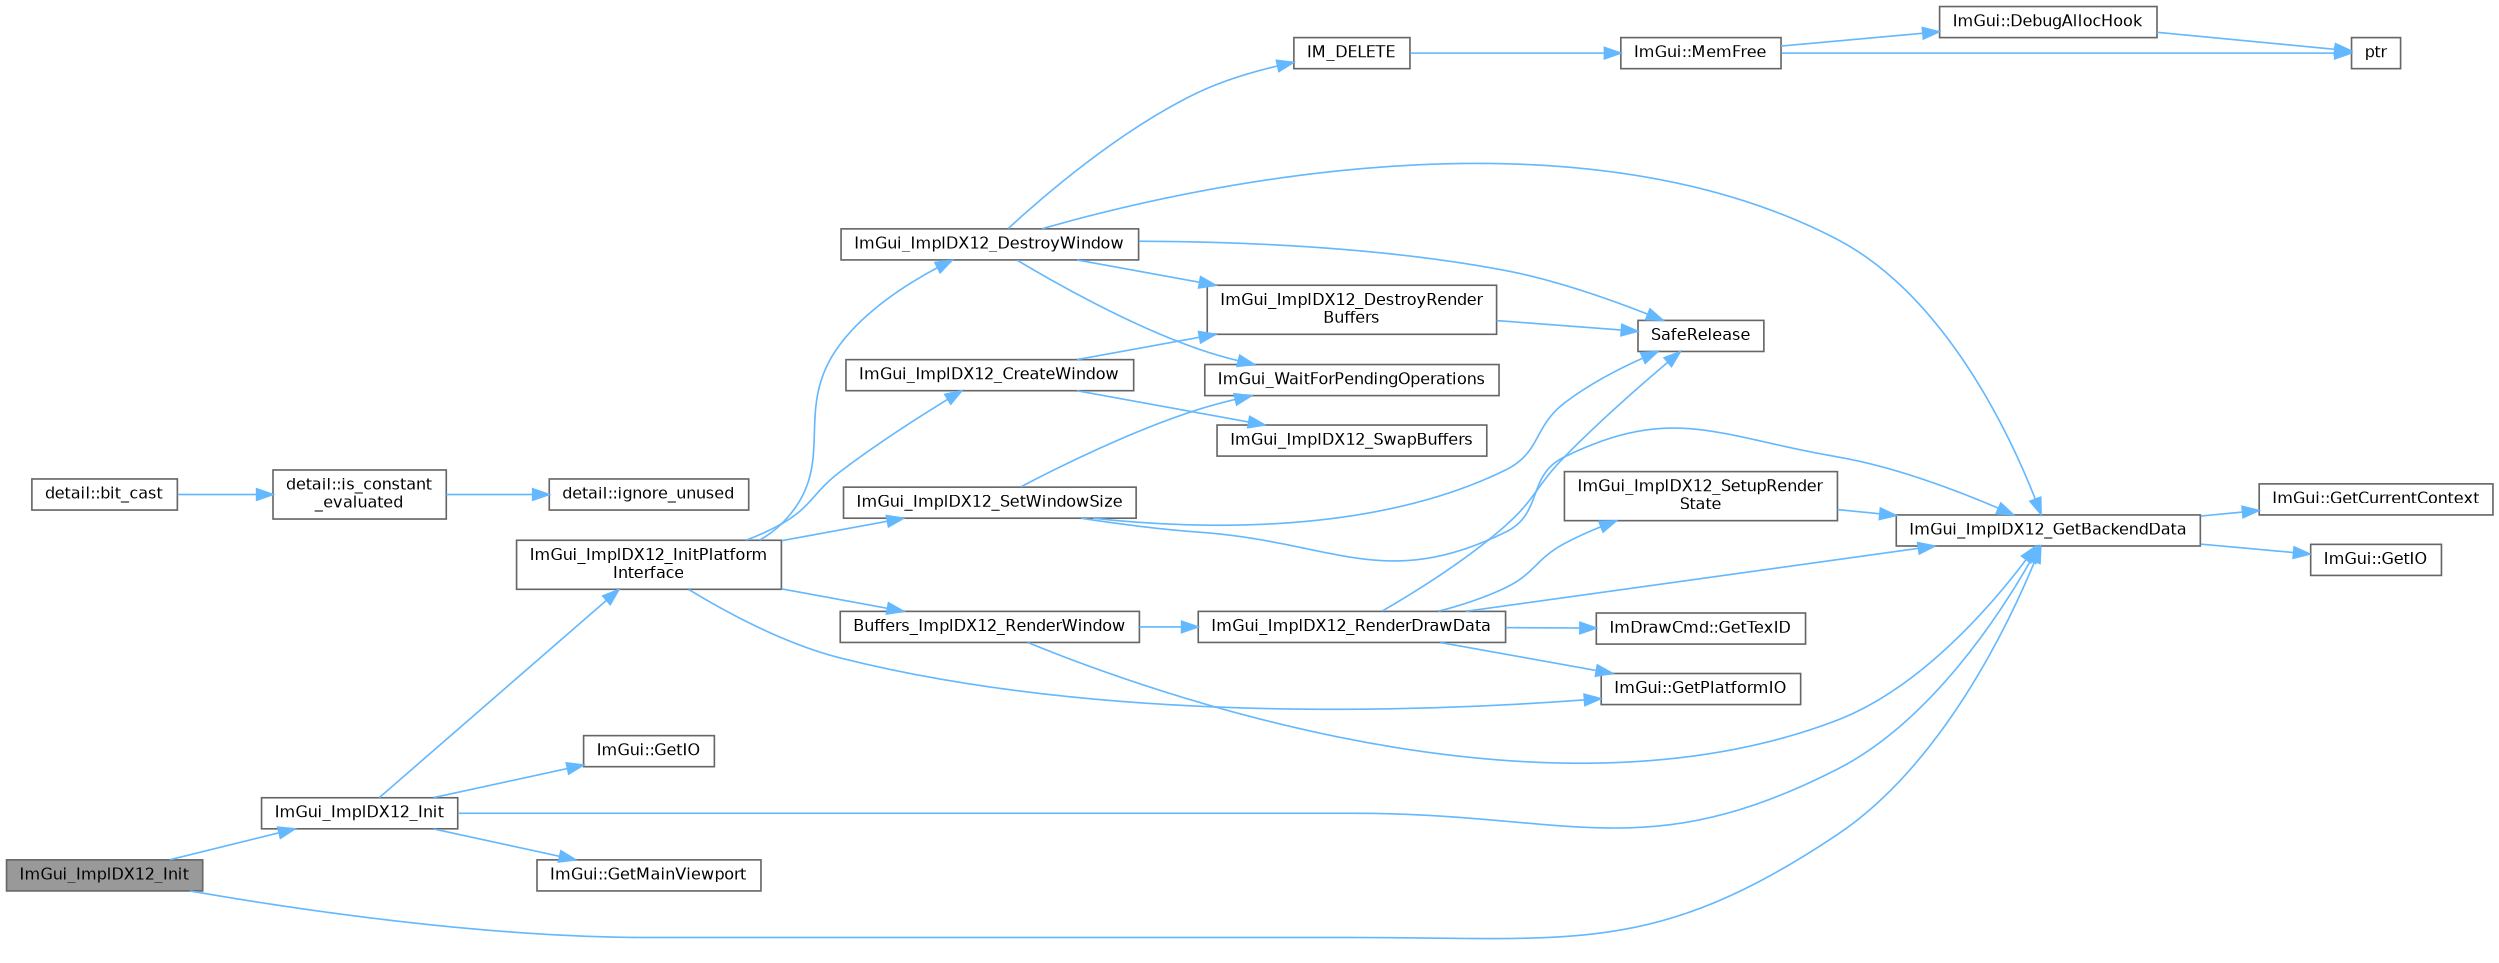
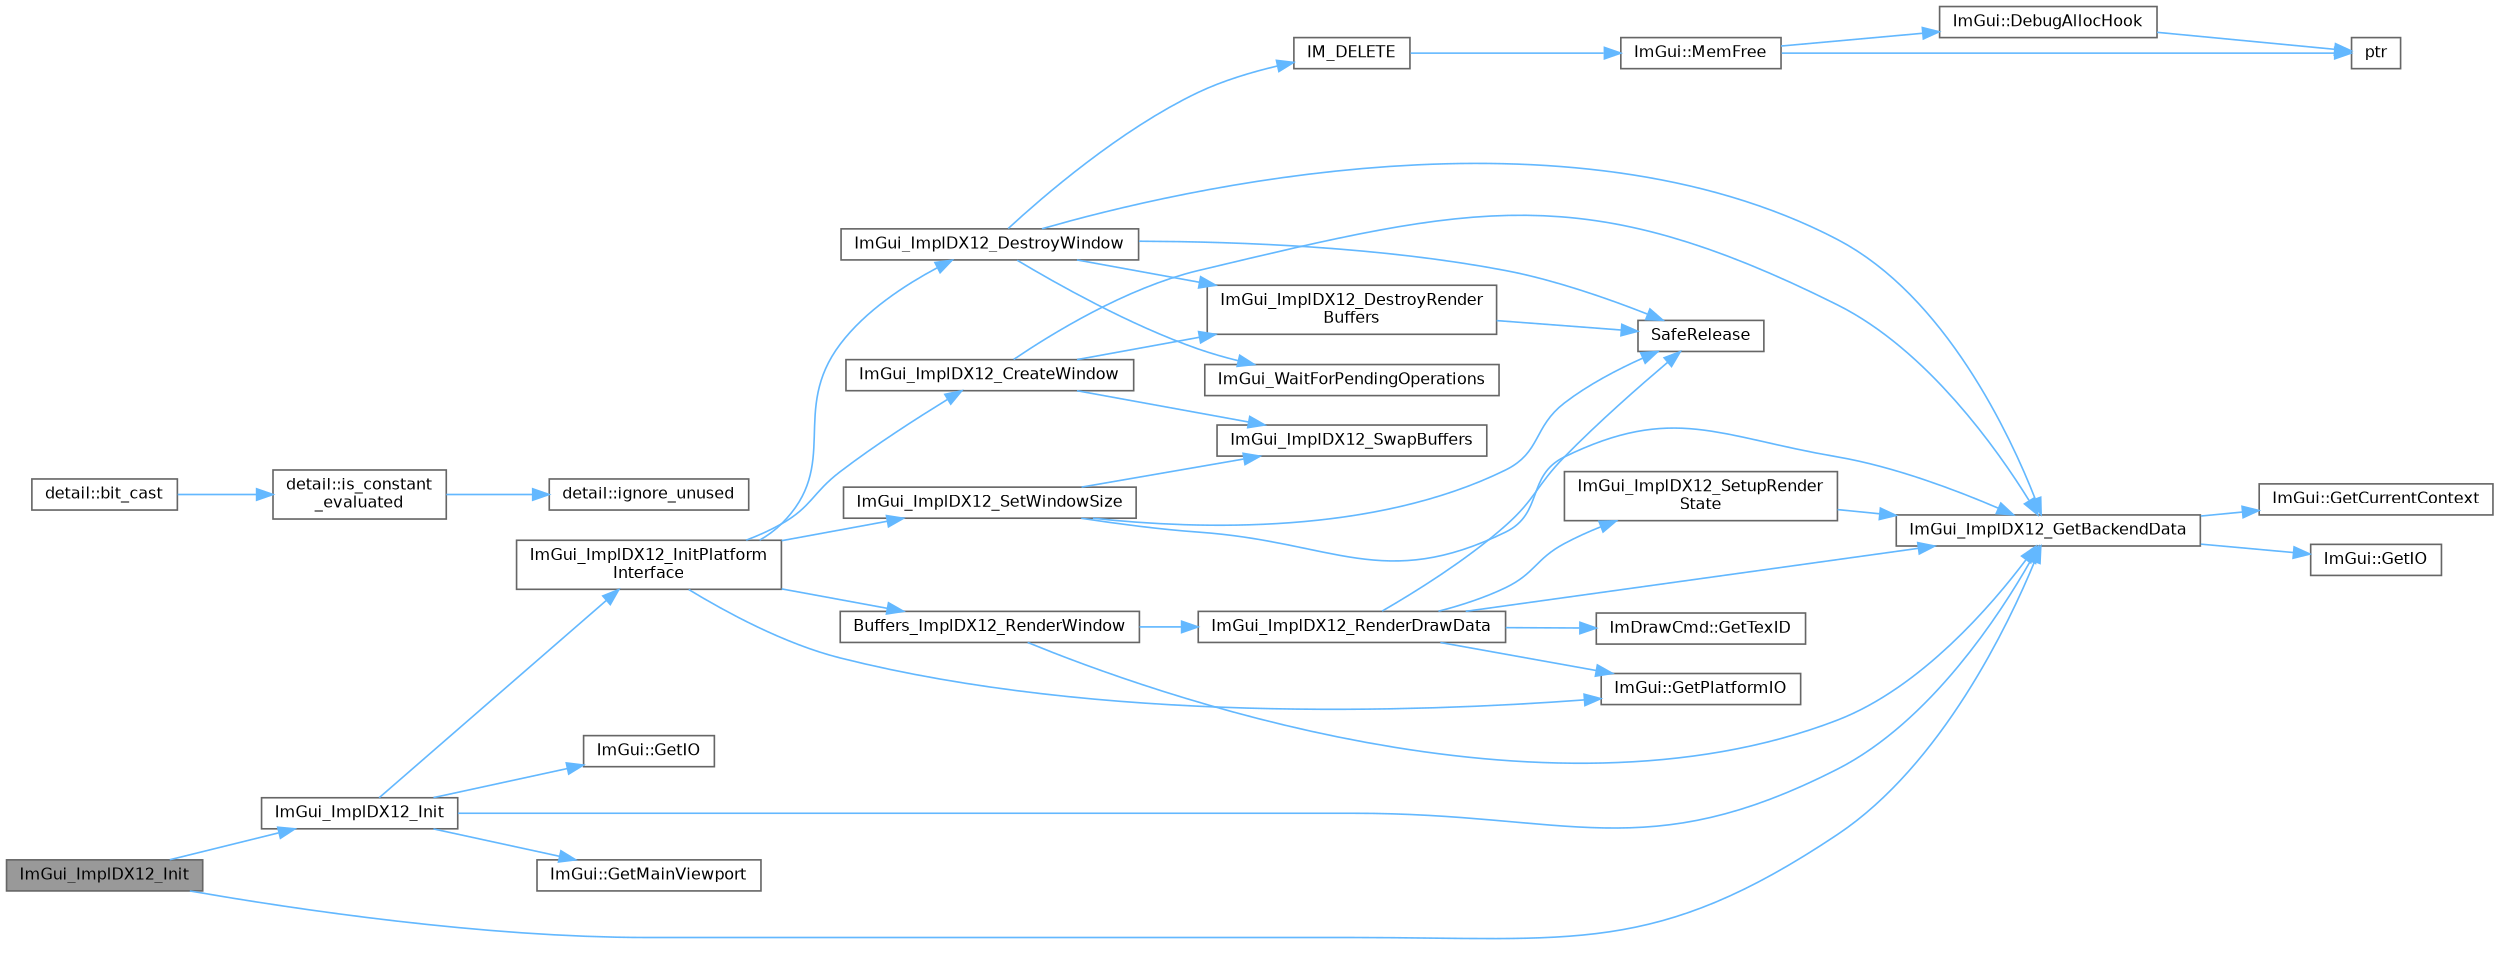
edge "ImGui_ImplDX12_CreateWindow" -> "ImGui_ImplDX12_GetBackendData": added
edge "ImGui_ImplDX12_SetWindowSize" -> "ImGui_WaitForPendingOperations": now "ImGui_ImplDX12_SetWindowSize" -> "ImGui_ImplDX12_SwapBuffers"
